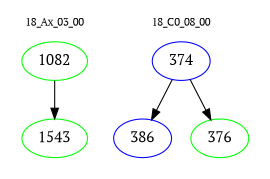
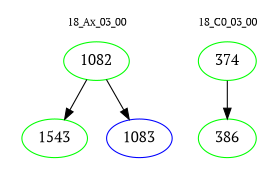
cluster "18_C0_08_00": label "18_C0_08_00" -> "18_C0_03_00"
node "374": color blue -> green
node "1083": added
node "386": color blue -> green
node "376": removed
